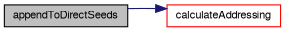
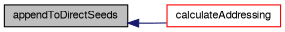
edge "appendToDirectSeeds" -> "calculateAddressing": reversed
